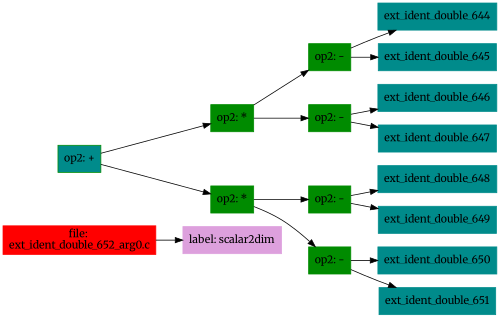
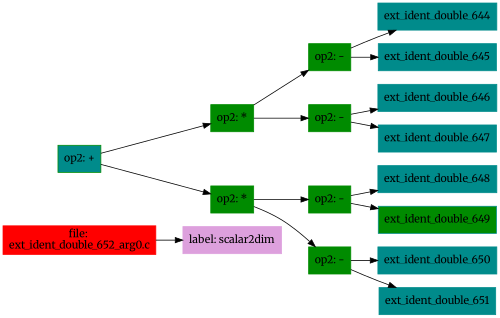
node "ext_ident_double_649": fillcolor cyan4 -> green4
